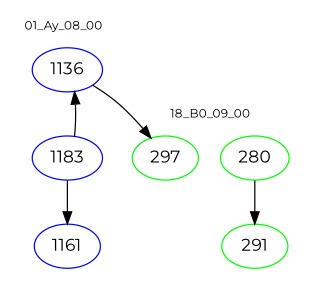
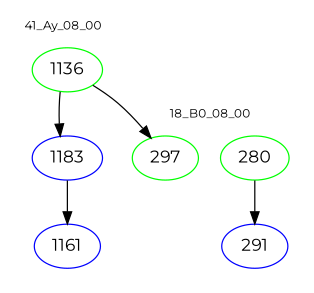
cluster "01_Ay_08_00": label "01_Ay_08_00" -> "41_Ay_08_00"
node "1136": color blue -> green
cluster "18_B0_09_00": label "18_B0_09_00" -> "18_B0_08_00"
edge "1183" -> "1136": reversed
node "291": color green -> blue
